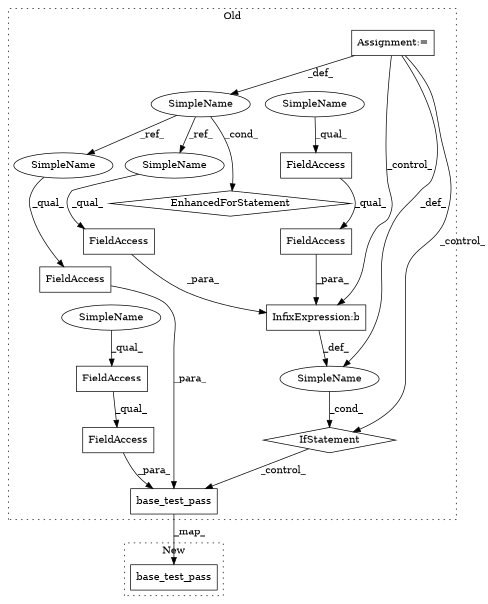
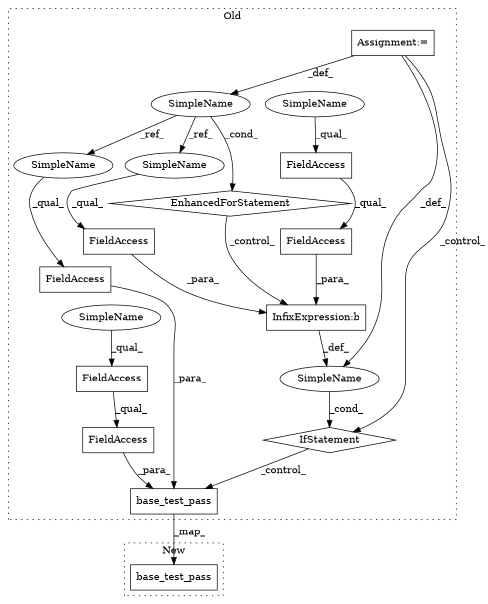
edge "Assignment:=" -> "InfixExpression:b": now "EnhancedForStatement" -> "InfixExpression:b"
